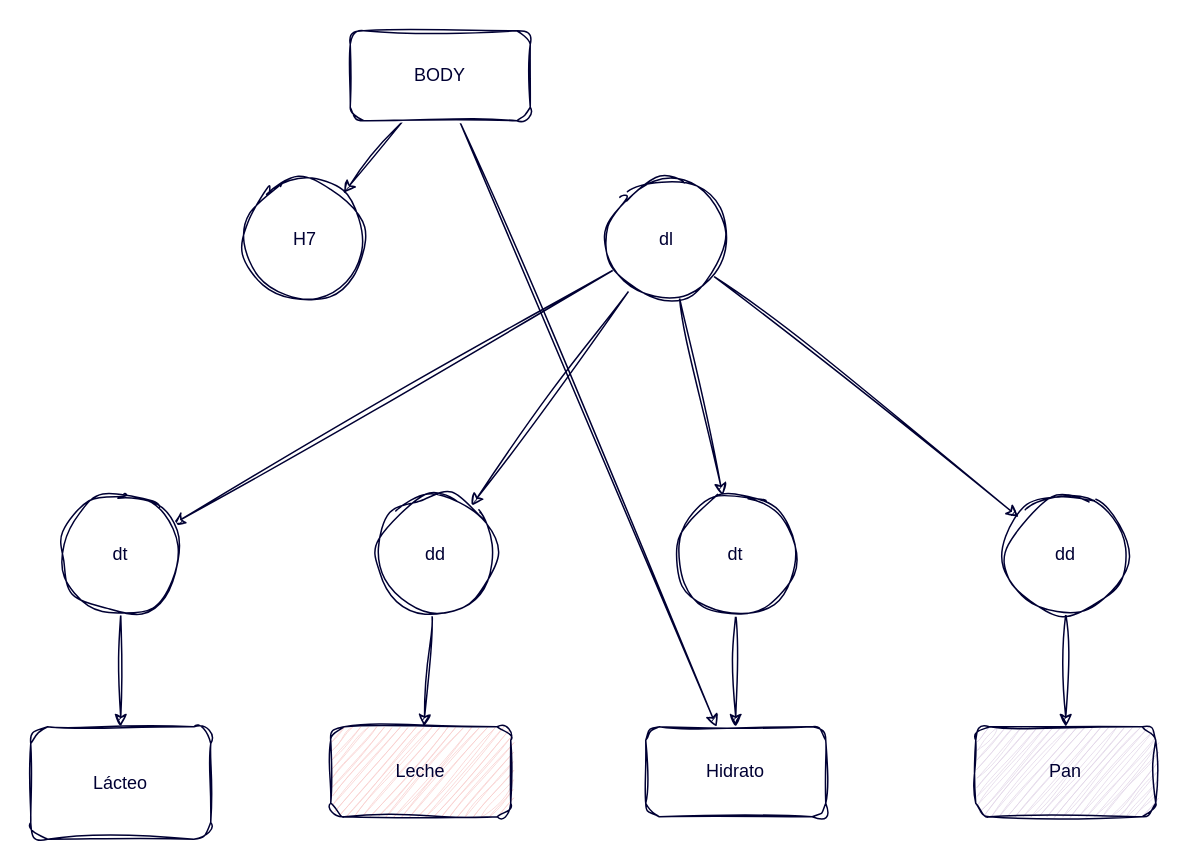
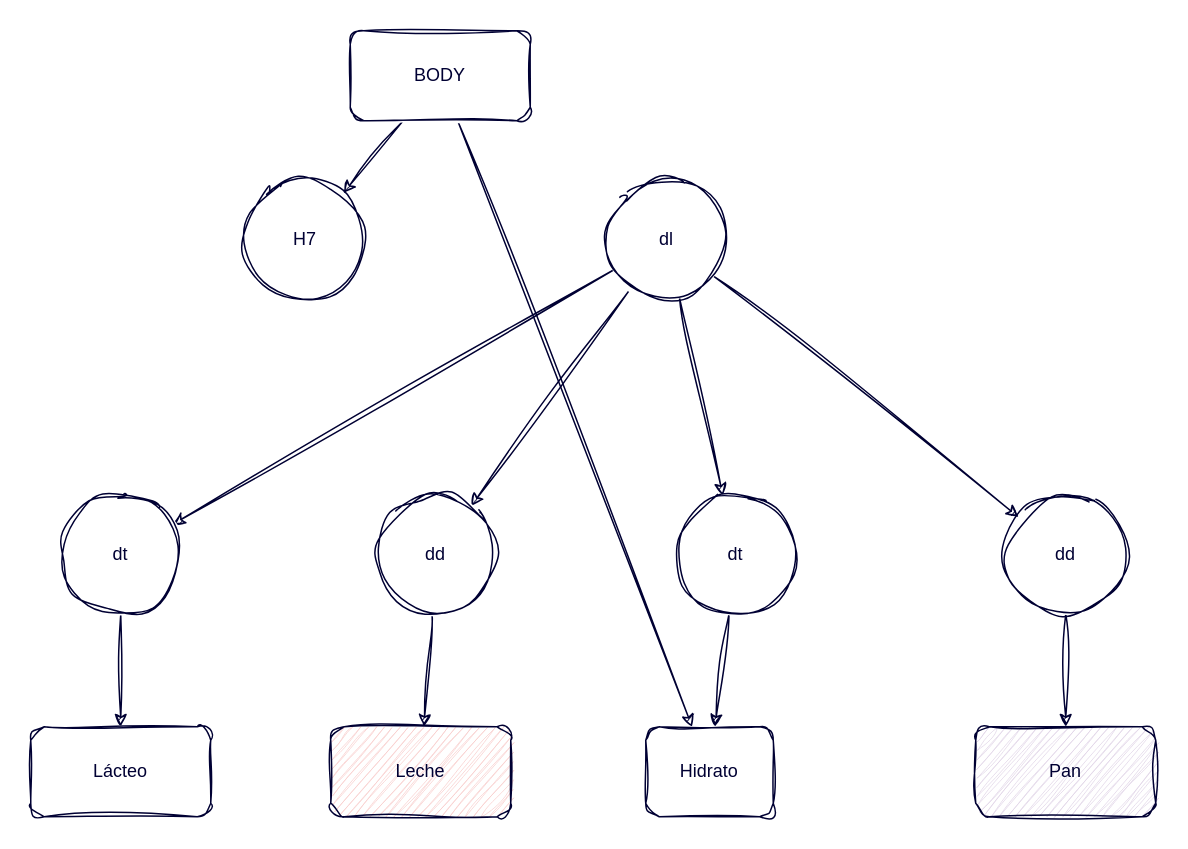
node "Hidrato": size 180x90 -> 128x90
node "Lácteo": size 180x113 -> 180x90
